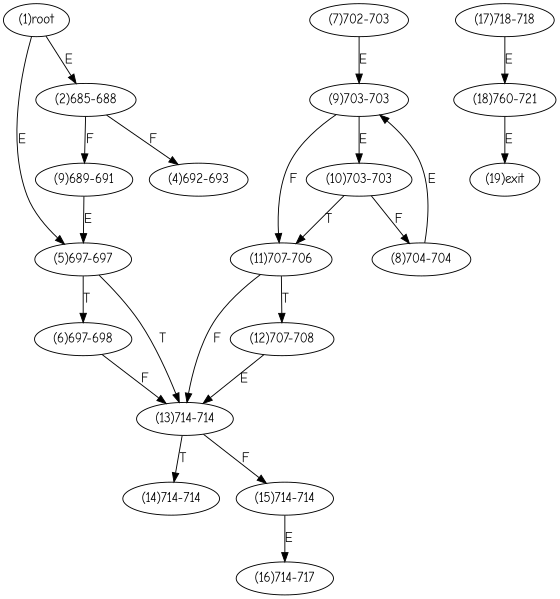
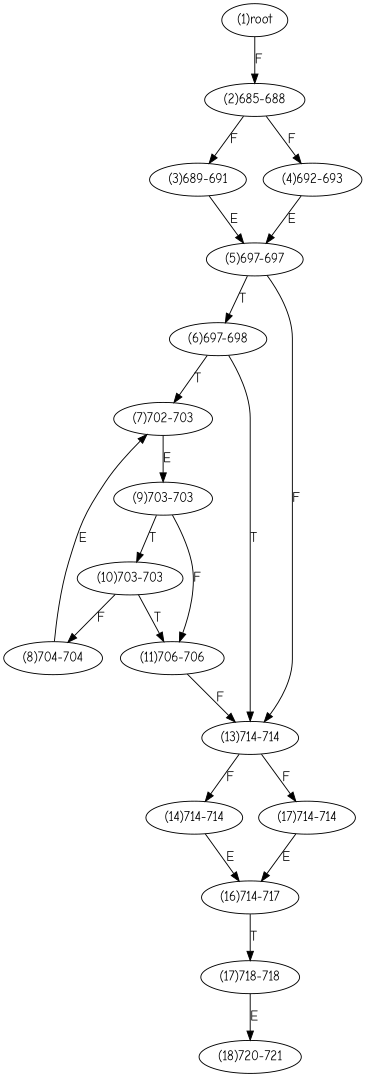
edge "(1)root" -> "(2)685-688": label "E" -> "F"
node "(18)760-721": label "(18)760-721" -> "(18)720-721"
edge "(9)703-703" -> "(10)703-703": label "E" -> "T"
edge "(1)root" -> "(5)697-697": now "(4)692-693" -> "(5)697-697"
edge "(8)704-704" -> "(9)703-703": now "(8)704-704" -> "(7)702-703"
node "(9)689-691": label "(9)689-691" -> "(3)689-691"
node "(19)exit": removed
node "(11)707-706": label "(11)707-706" -> "(11)706-706"
edge "(5)697-697" -> "(13)714-714": label "T" -> "F"
node "(12)707-708": removed
edge "(6)697-698" -> "(7)702-703": added, label "T"
edge "(6)697-698" -> "(13)714-714": label "F" -> "T"
edge "(13)714-714" -> "(14)714-714": label "T" -> "F"
node "(15)714-714": label "(15)714-714" -> "(17)714-714"
edge "(14)714-714" -> "(16)714-717": added, label "E"
edge "(16)714-717" -> "(17)718-718": added, label "T"
